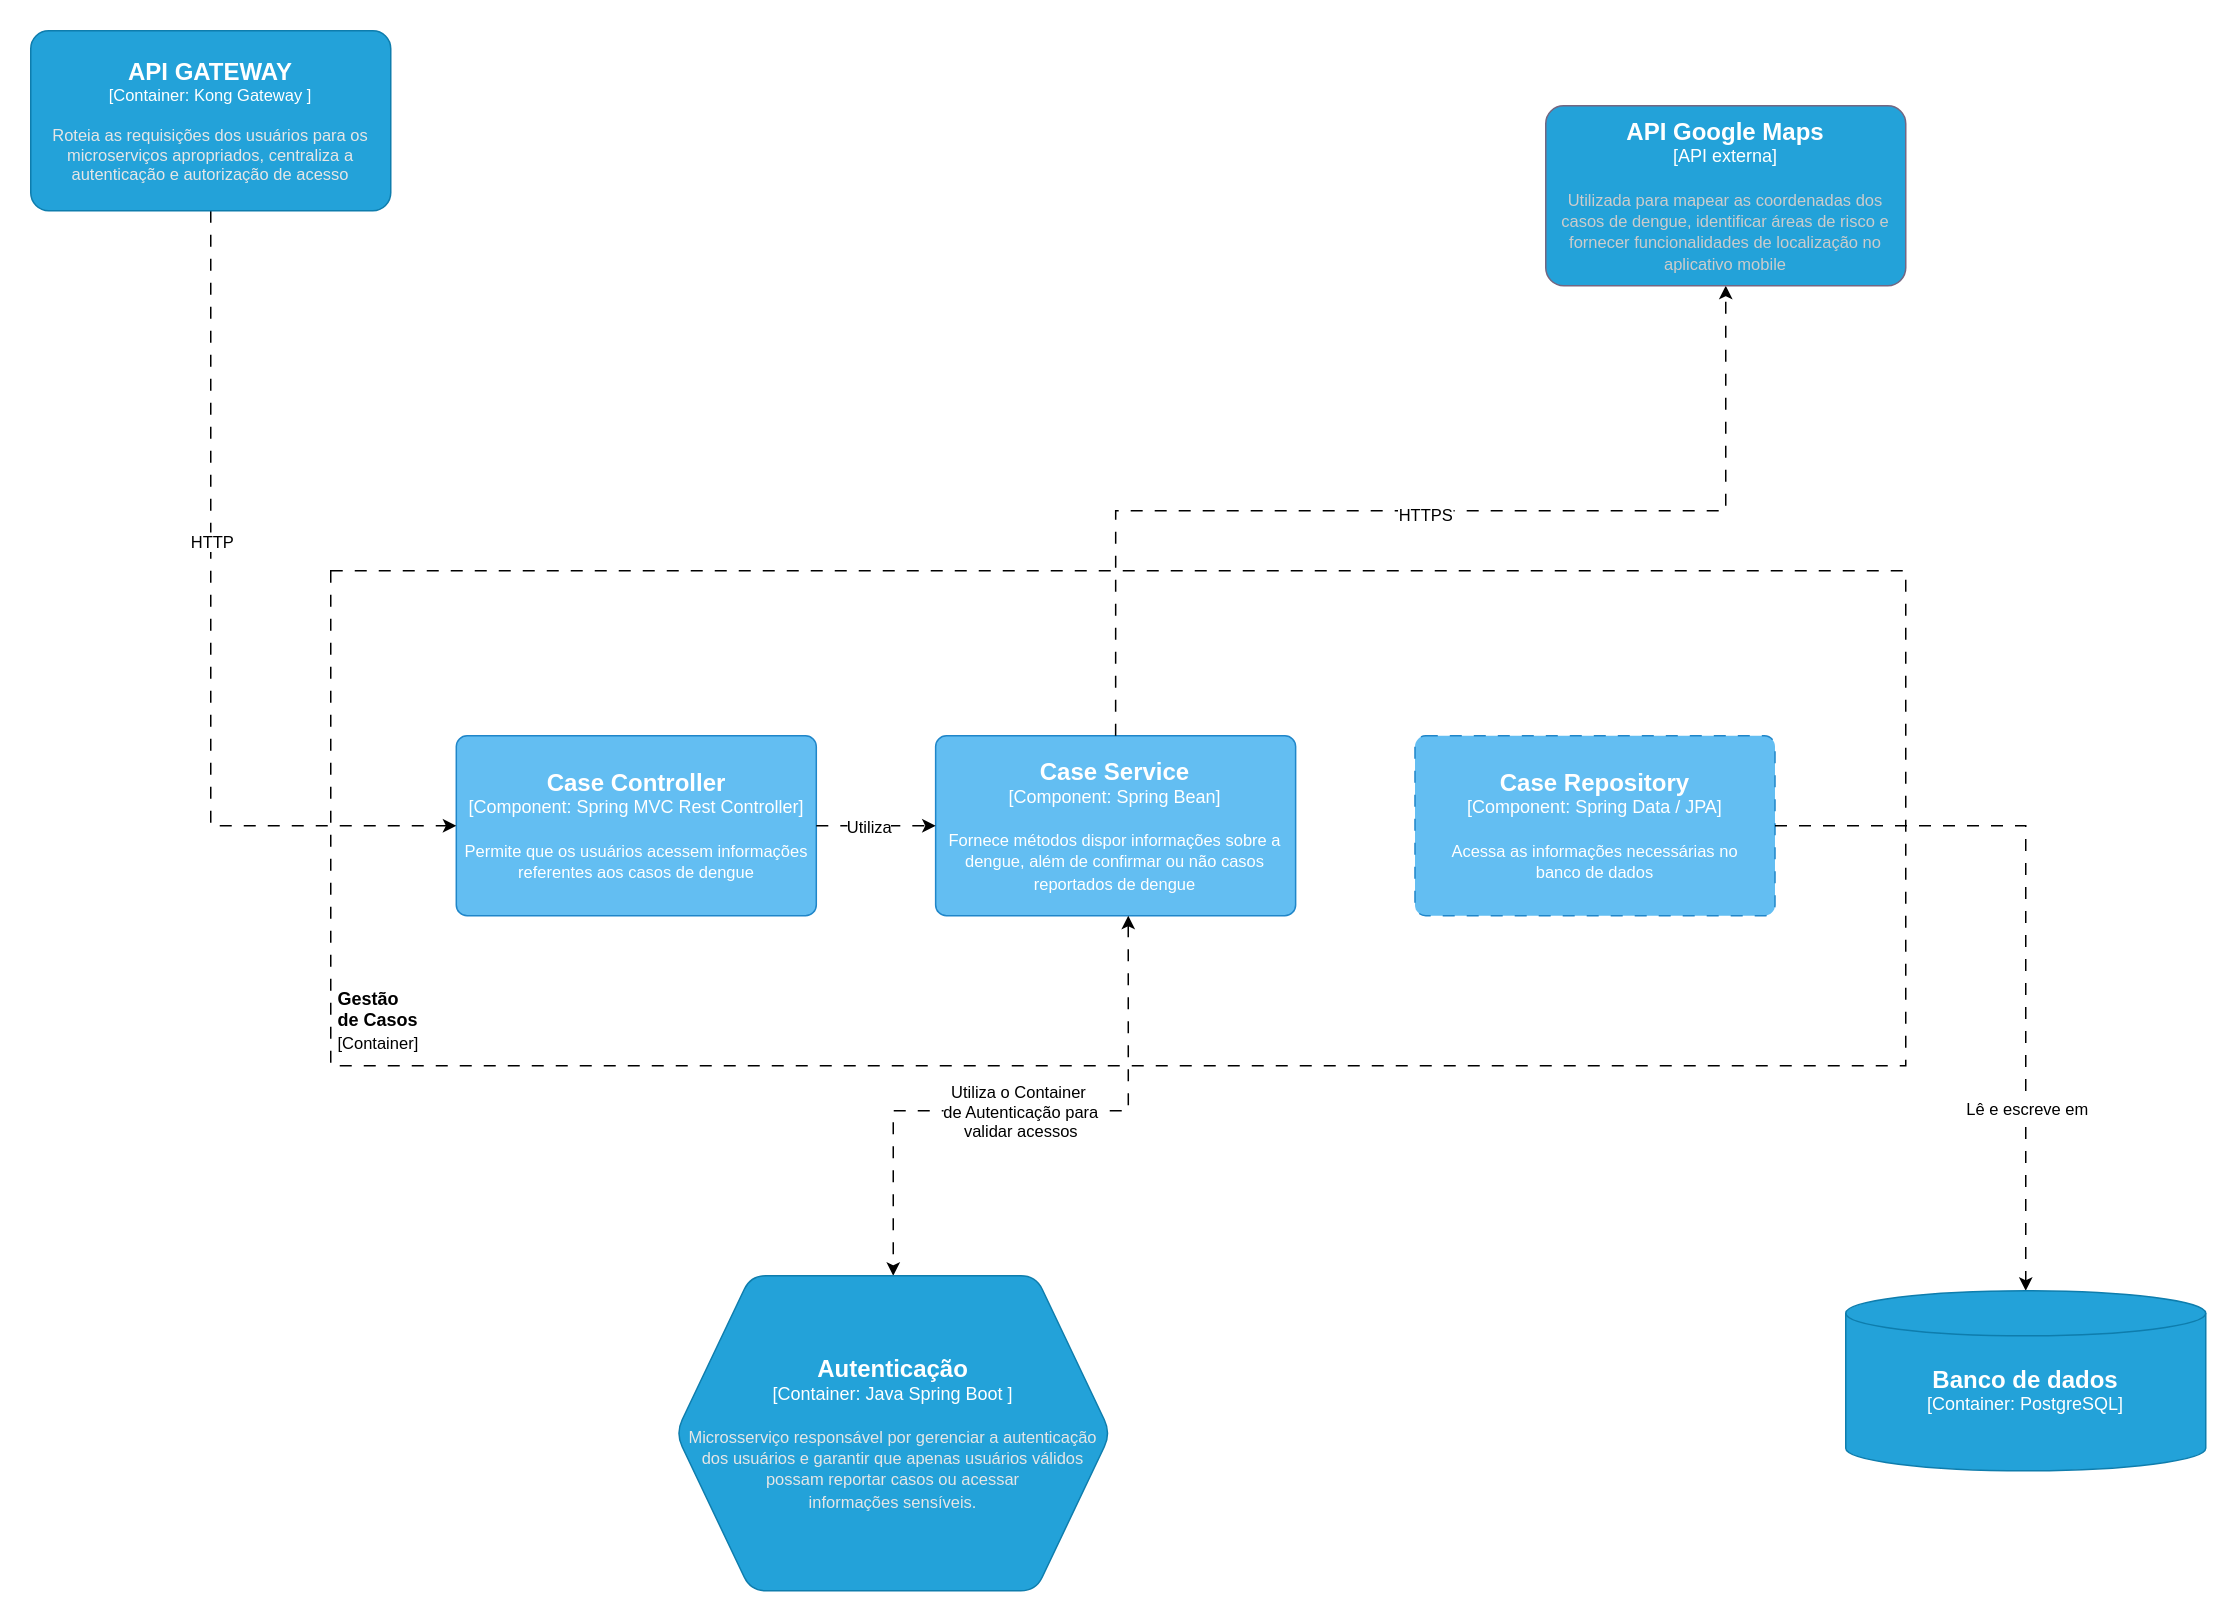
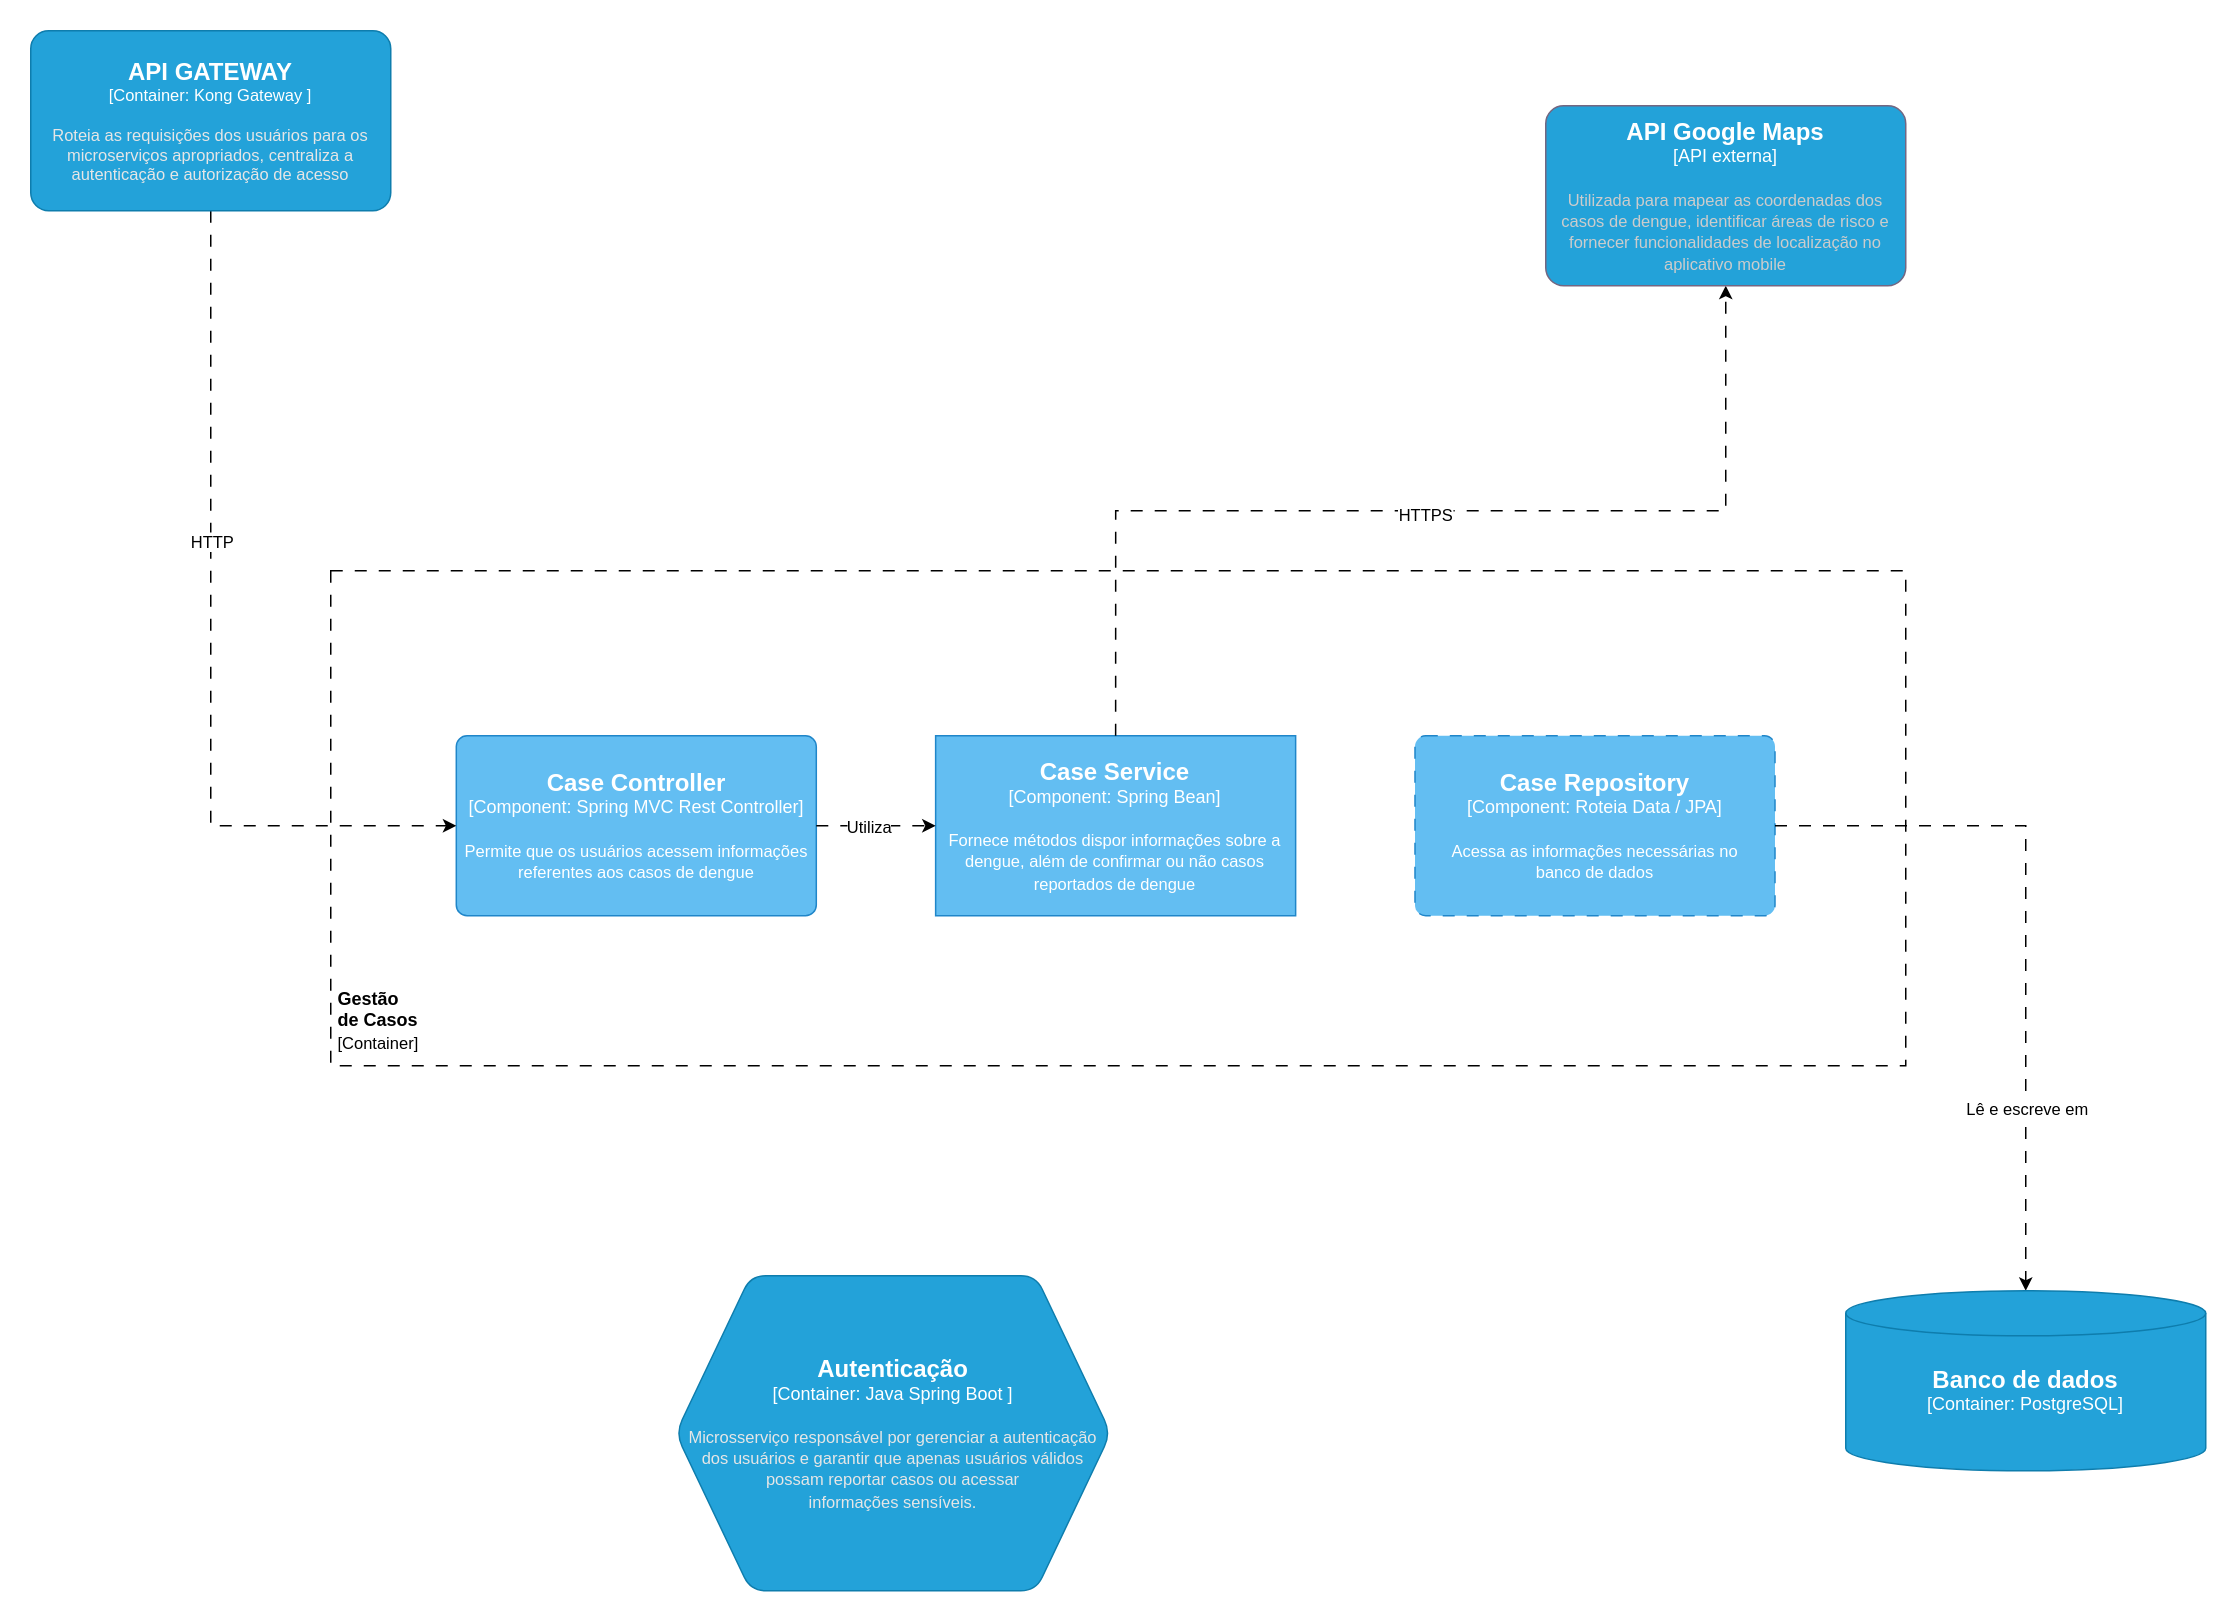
node "Case Service [Component: Spring Bean] Fornece métodos dispor informações sobre a dengue, além de confirmar ou não casos reportados de dengue": shape rounded rectangle -> rectangle
node "Case Repository [Component: Spring Data / JPA] Acessa as informações necessárias no banco de dados": label "Case Repository [Component: Spring Data / JPA] Acessa as informações necessárias no banco de dados" -> "Case Repository [Component: Roteia Data / JPA] Acessa as informações necessárias no banco de dados"
edge "Case Service [Component: Spring Bean] Fornece métodos dispor informações sobre a dengue, além de confirmar ou não casos reportados de dengue" -- "Autenticação [Container: Java Spring Boot ] Microsserviço responsável por gerenciar a autenticação dos usuários e garantir que apenas usuários válidos possam reportar casos ou acessar informações sensíveis.": removed, label "Utiliza o Container de Autenticação para validar acessos"
